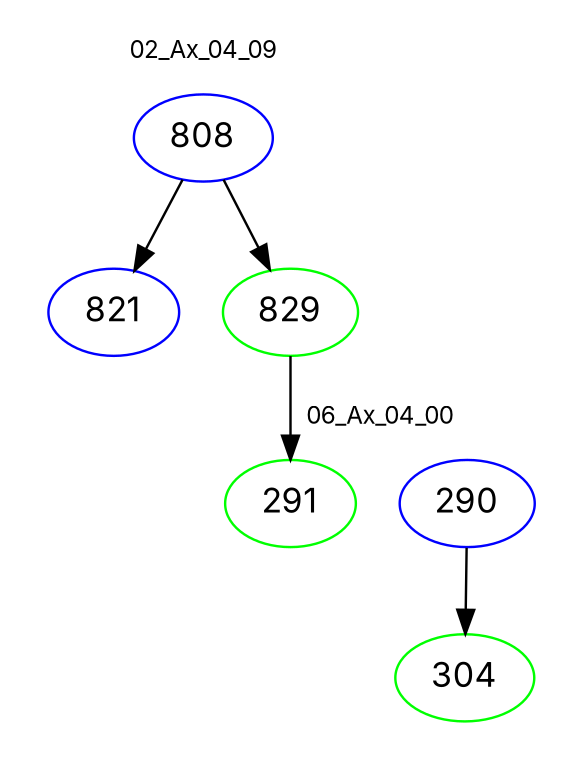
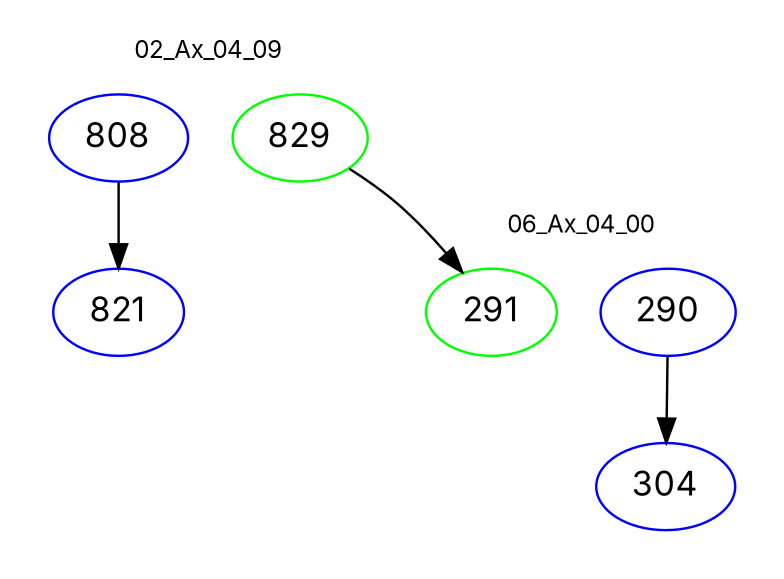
edge "808" -> "829": removed
node "304": color green -> blue
